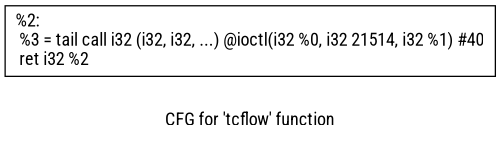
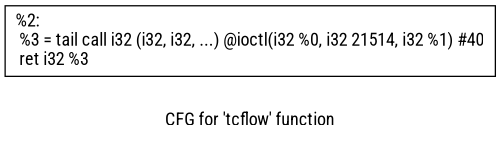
node "%2:": text "ret i32 %2" -> "ret i32 %3"
